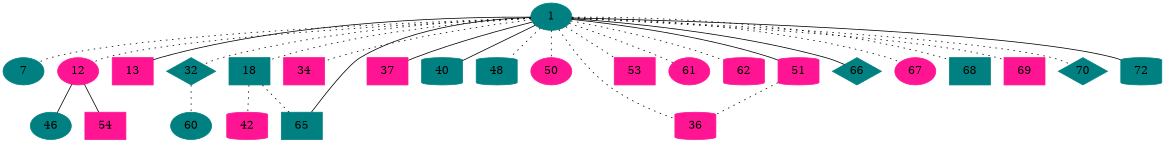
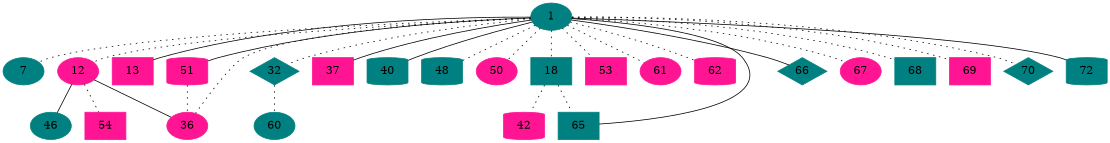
node "34": removed
edge "12" -- "54": style solid -> dotted
edge "12" -- "36": added
node "36": shape cylinder -> ellipse
